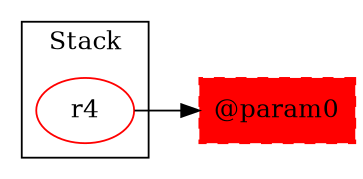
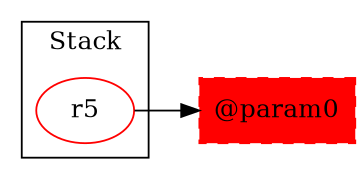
node "r4": label "r4" -> "r5"
